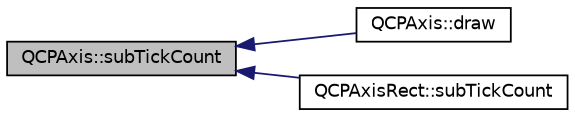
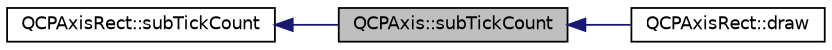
node "QCPAxis::draw": label "QCPAxis::draw" -> "QCPAxisRect::draw"
edge "QCPAxisRect::subTickCount" -> "QCPAxis::subTickCount": reversed
